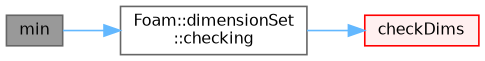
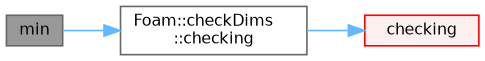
node "Foam::dimensionSet ::checking": label "Foam::dimensionSet ::checking" -> "Foam::checkDims ::checking"
node "checkDims": label "checkDims" -> "checking"
